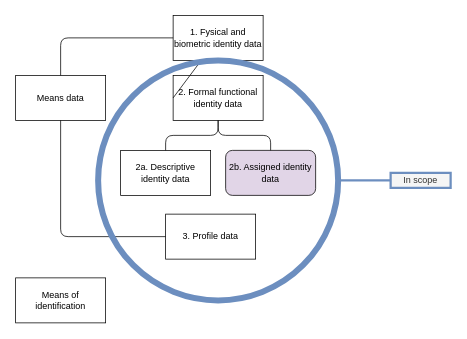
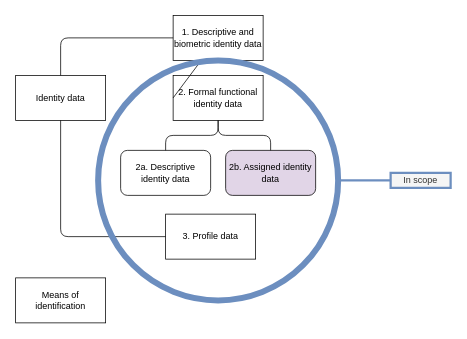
node "1. Fysical and biometric identity data": label "1. Fysical and biometric identity data" -> "1. Descriptive and biometric identity data"
node "Means data": label "Means data" -> "Identity data"
node "2a. Descriptive identity data": shape rectangle -> rounded rectangle
